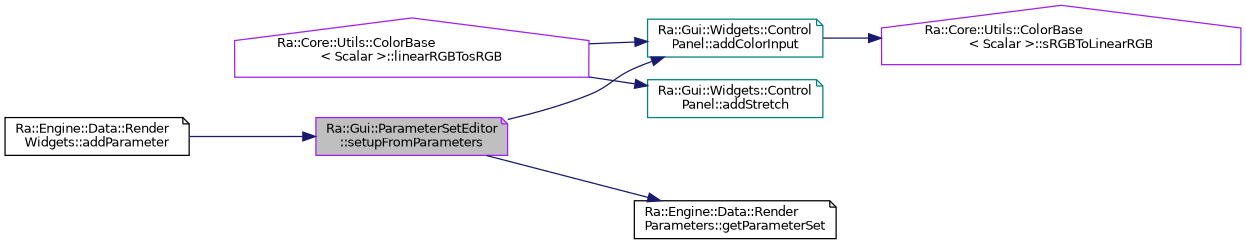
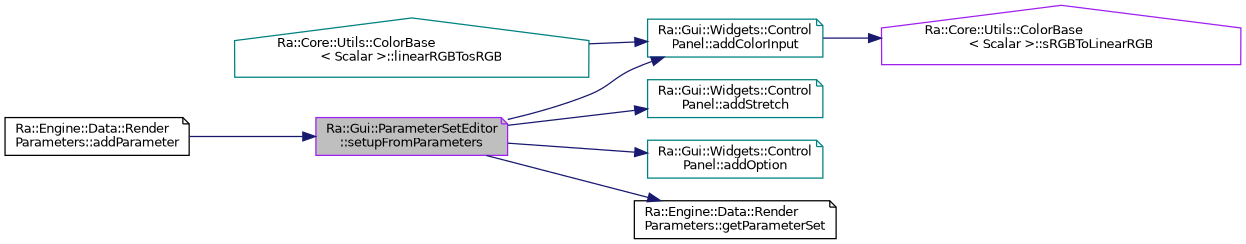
node "Ra::Core::Utils::ColorBase < Scalar >::linearRGBTosRGB": color purple -> teal
edge "Ra::Core::Utils::ColorBase < Scalar >::linearRGBTosRGB" -> "Ra::Gui::Widgets::Control Panel::addStretch": now "Ra::Gui::ParameterSetEditor ::setupFromParameters" -> "Ra::Gui::Widgets::Control Panel::addStretch"
node "Ra::Engine::Data::Render Widgets::addParameter": label "Ra::Engine::Data::Render Widgets::addParameter" -> "Ra::Engine::Data::Render Parameters::addParameter"
node "Ra::Gui::Widgets::Control Panel::addOption": added
